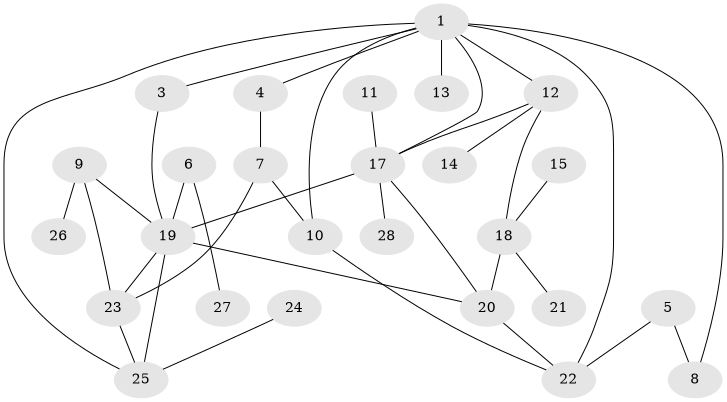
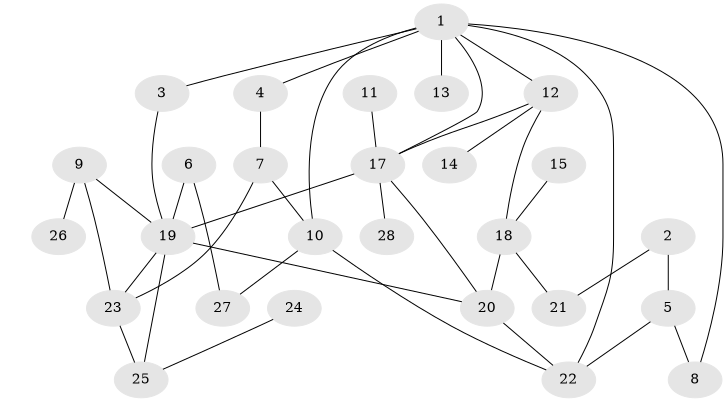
edge "1" -- "25": removed
node "2": added
edge "10" -- "27": added
